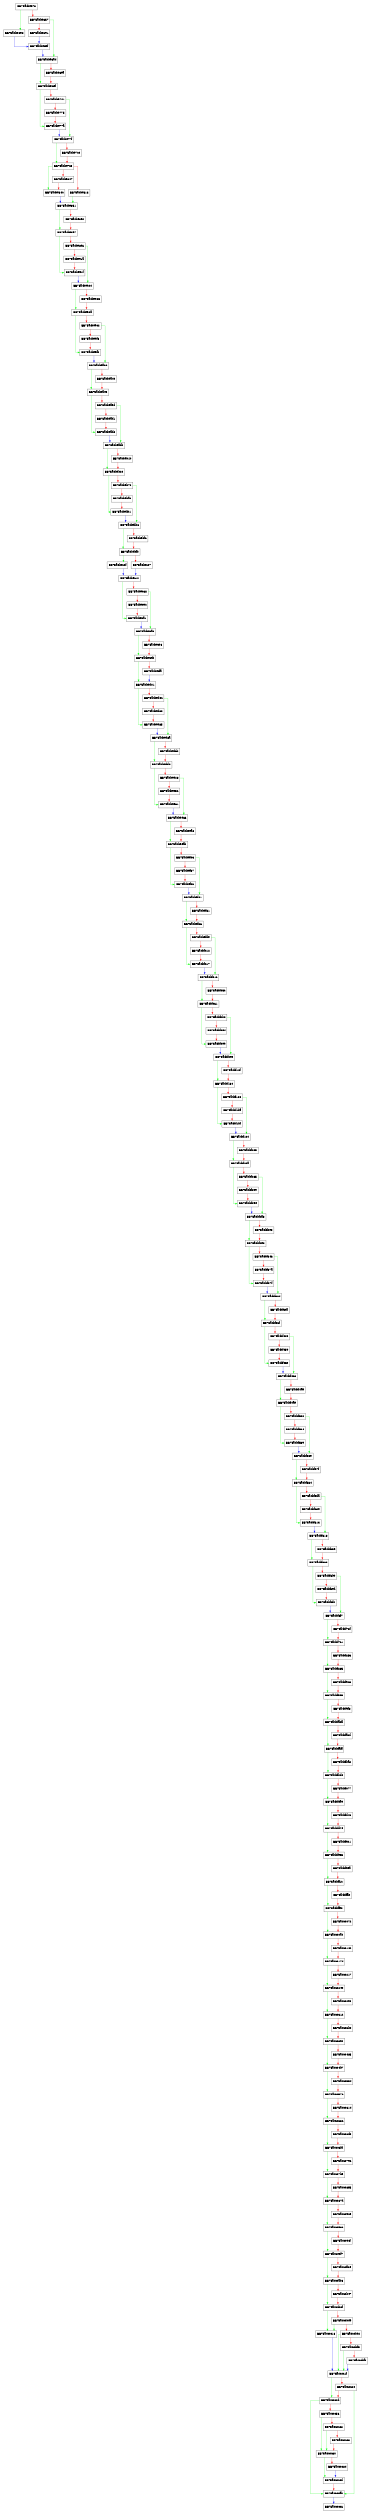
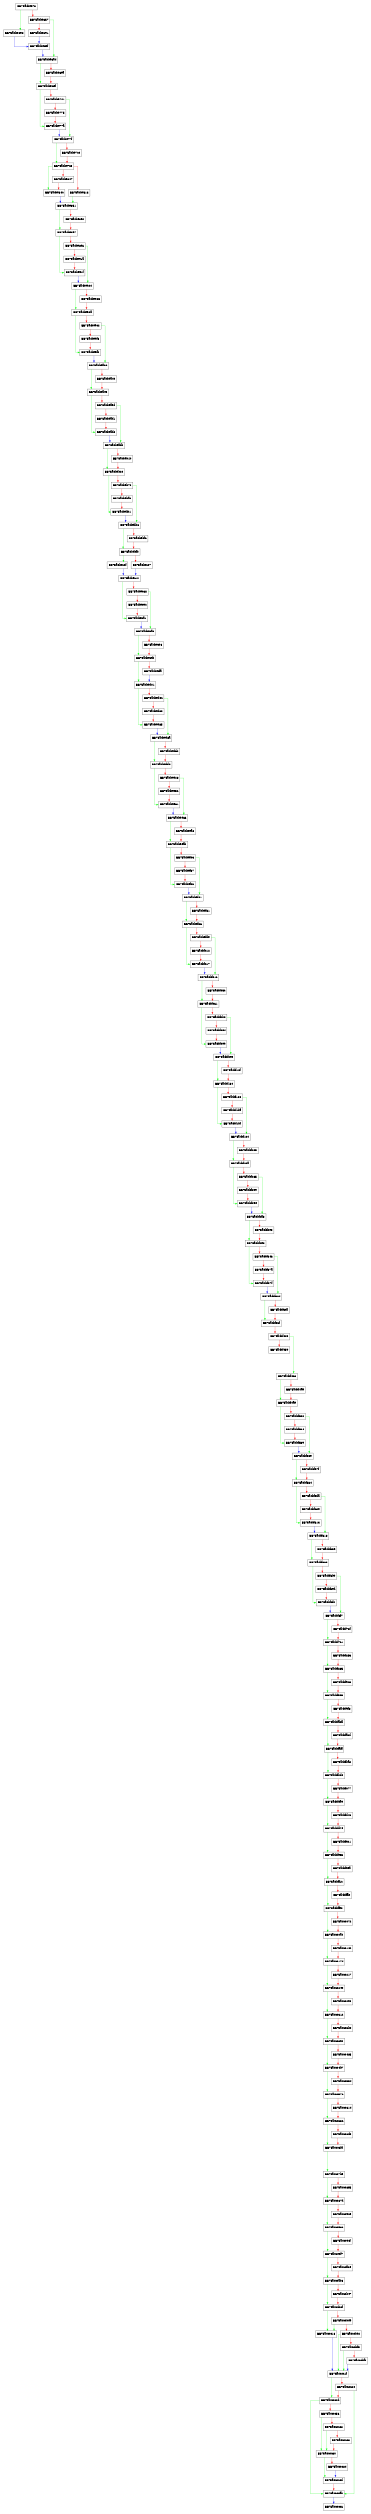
node "BB75a4bf45e": removed
node "BB75a4c0796": removed
